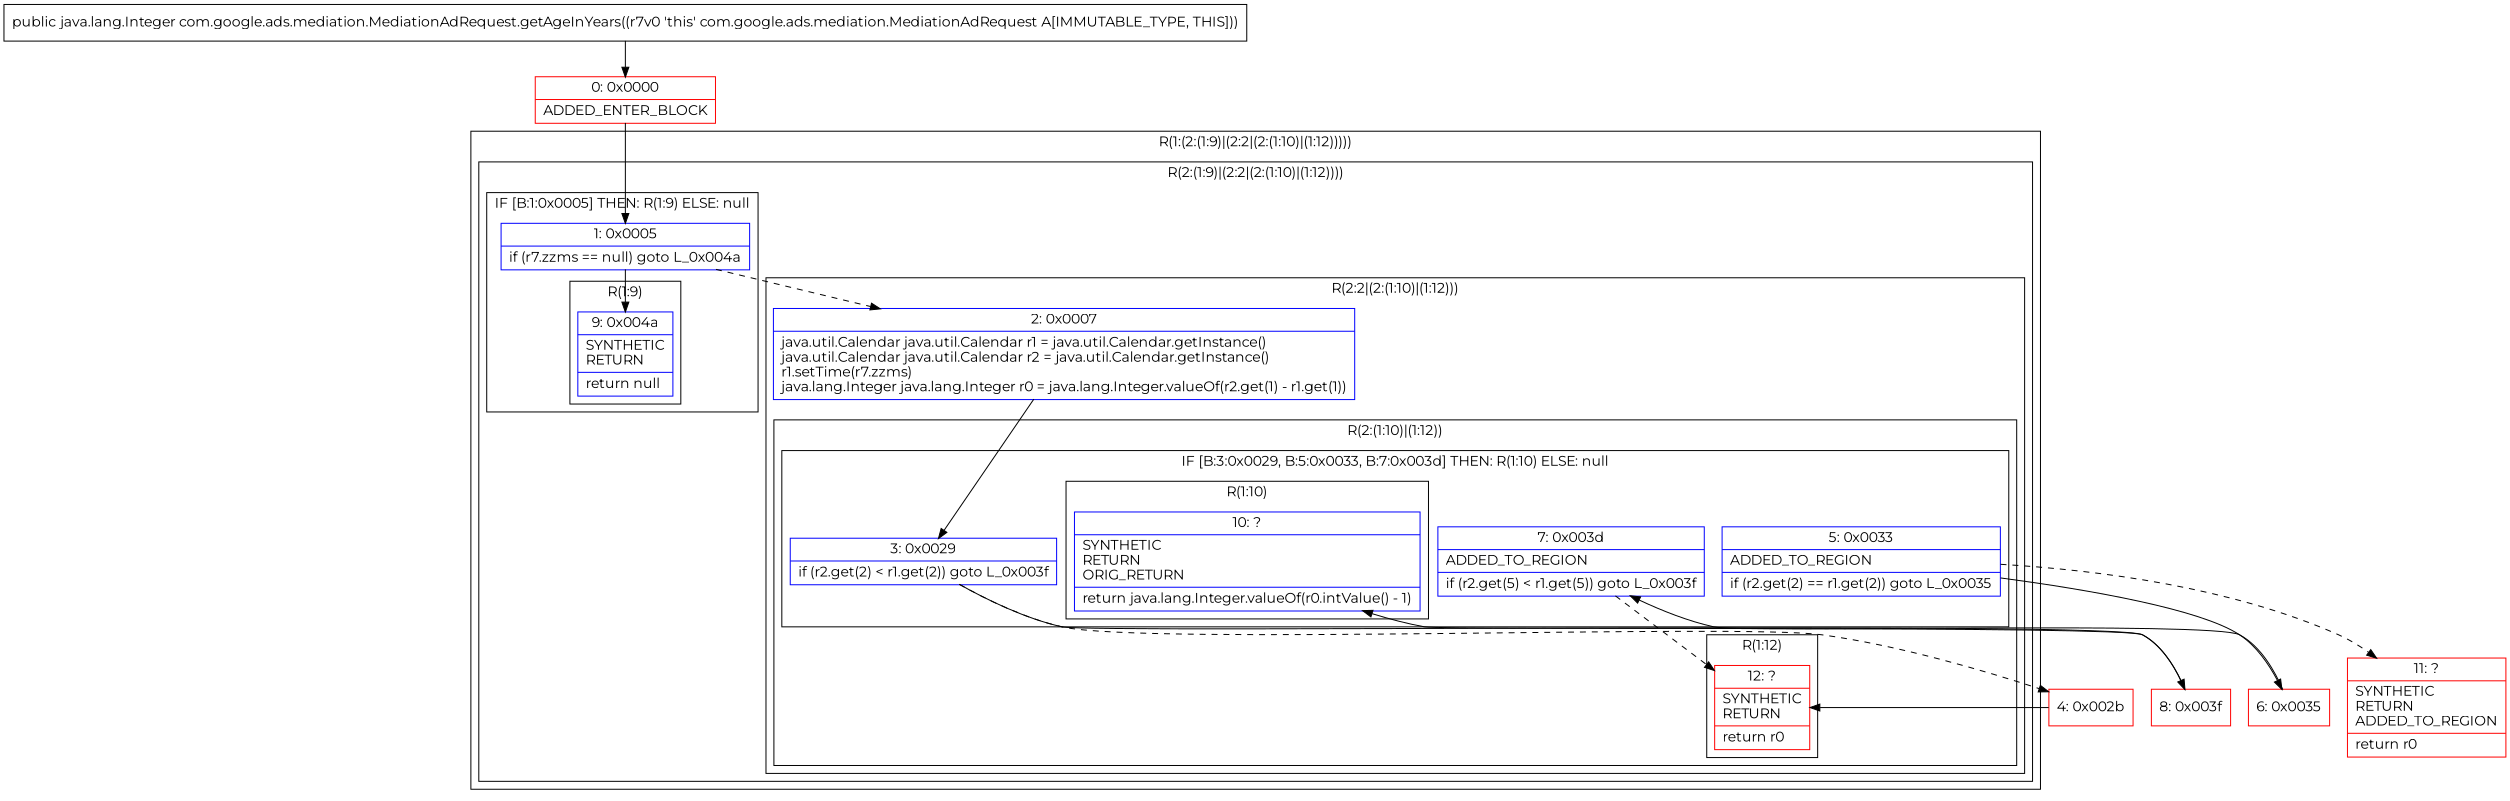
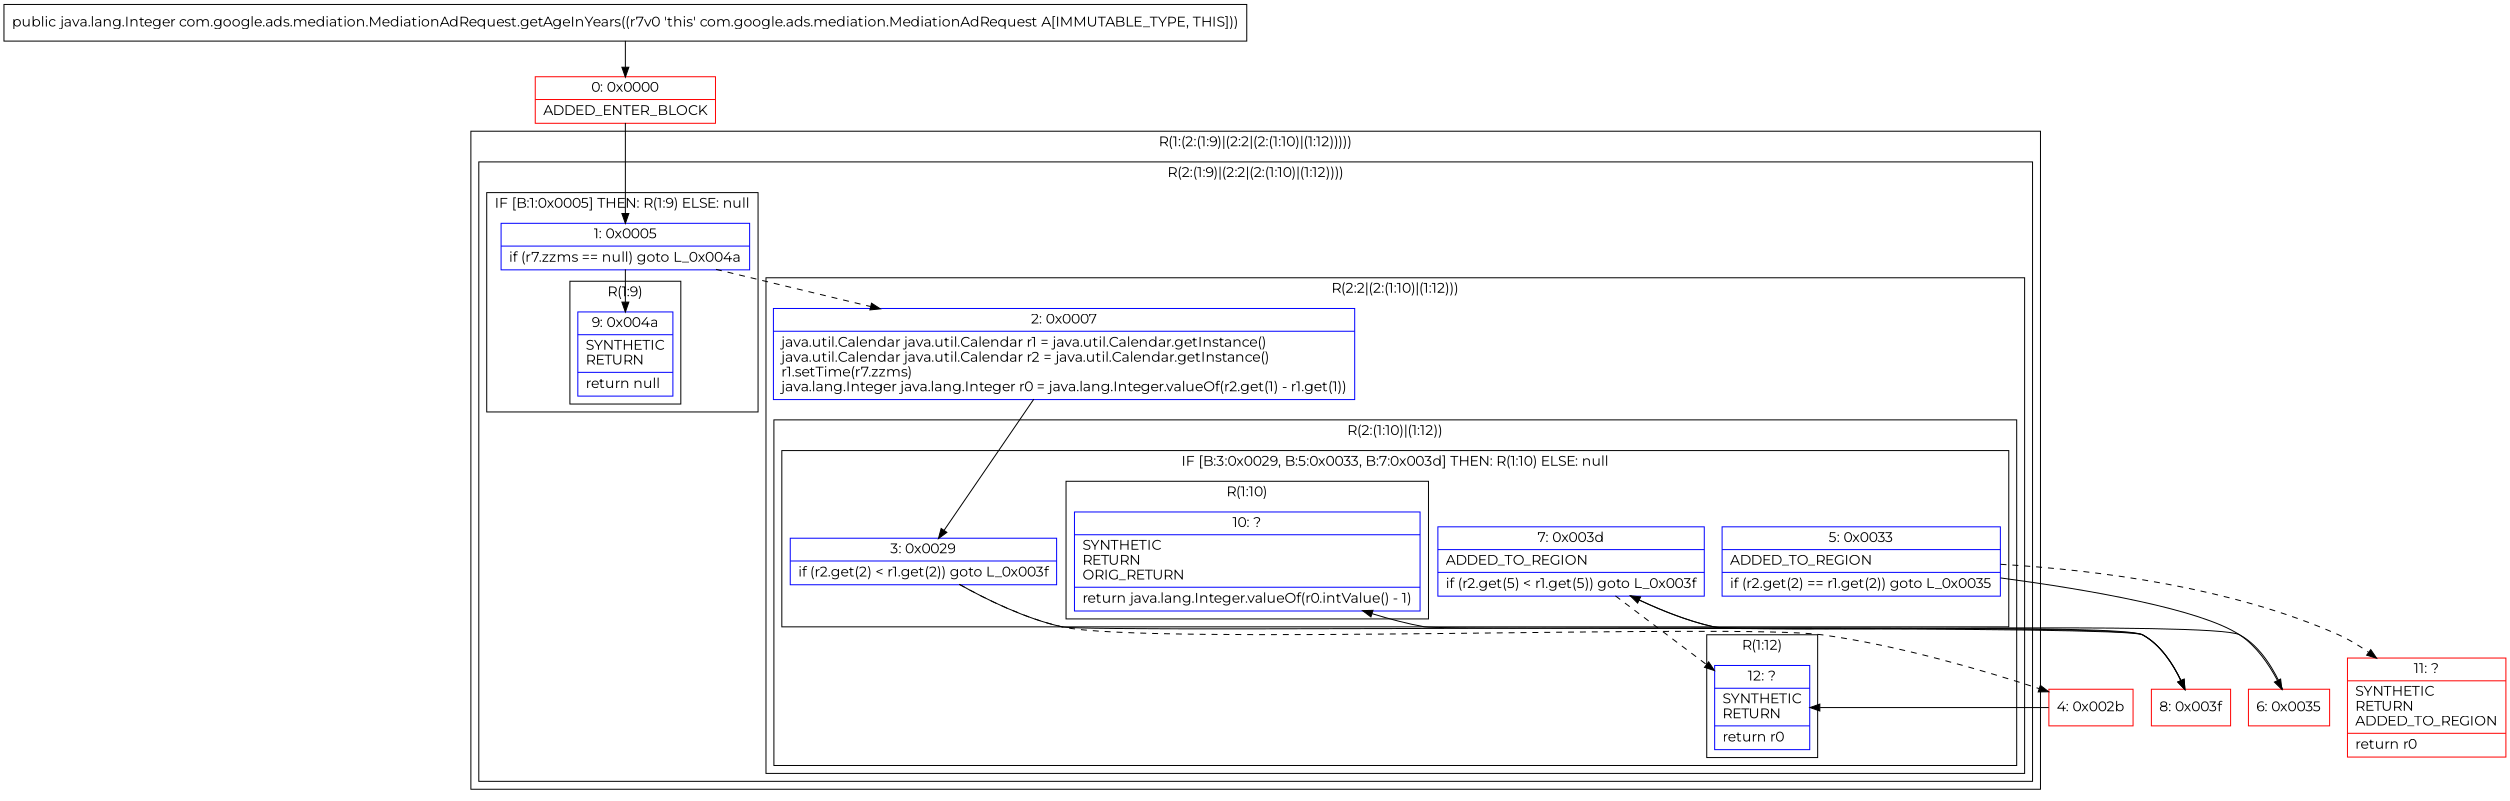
edge "7: 0x003d" -> "8: 0x003f": added
node "12: ?": color red -> blue
